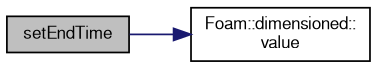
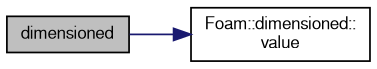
node "setEndTime": label "setEndTime" -> "dimensioned"
